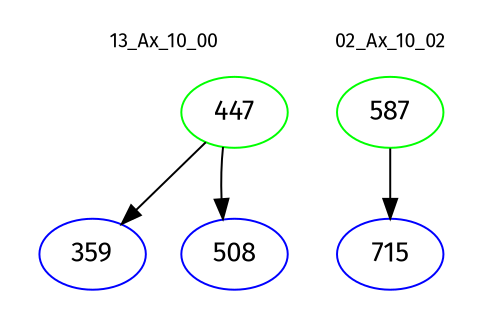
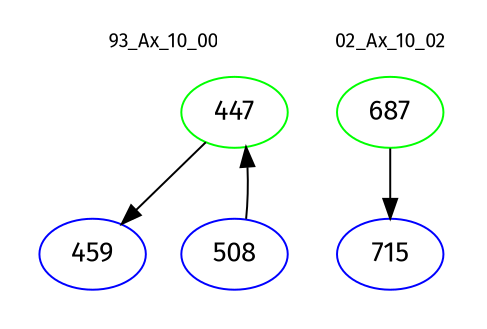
cluster "13_Ax_10_00": label "13_Ax_10_00" -> "93_Ax_10_00"
node "587": label "587" -> "687"
edge "447" -> "508": reversed
node "359": label "359" -> "459"
